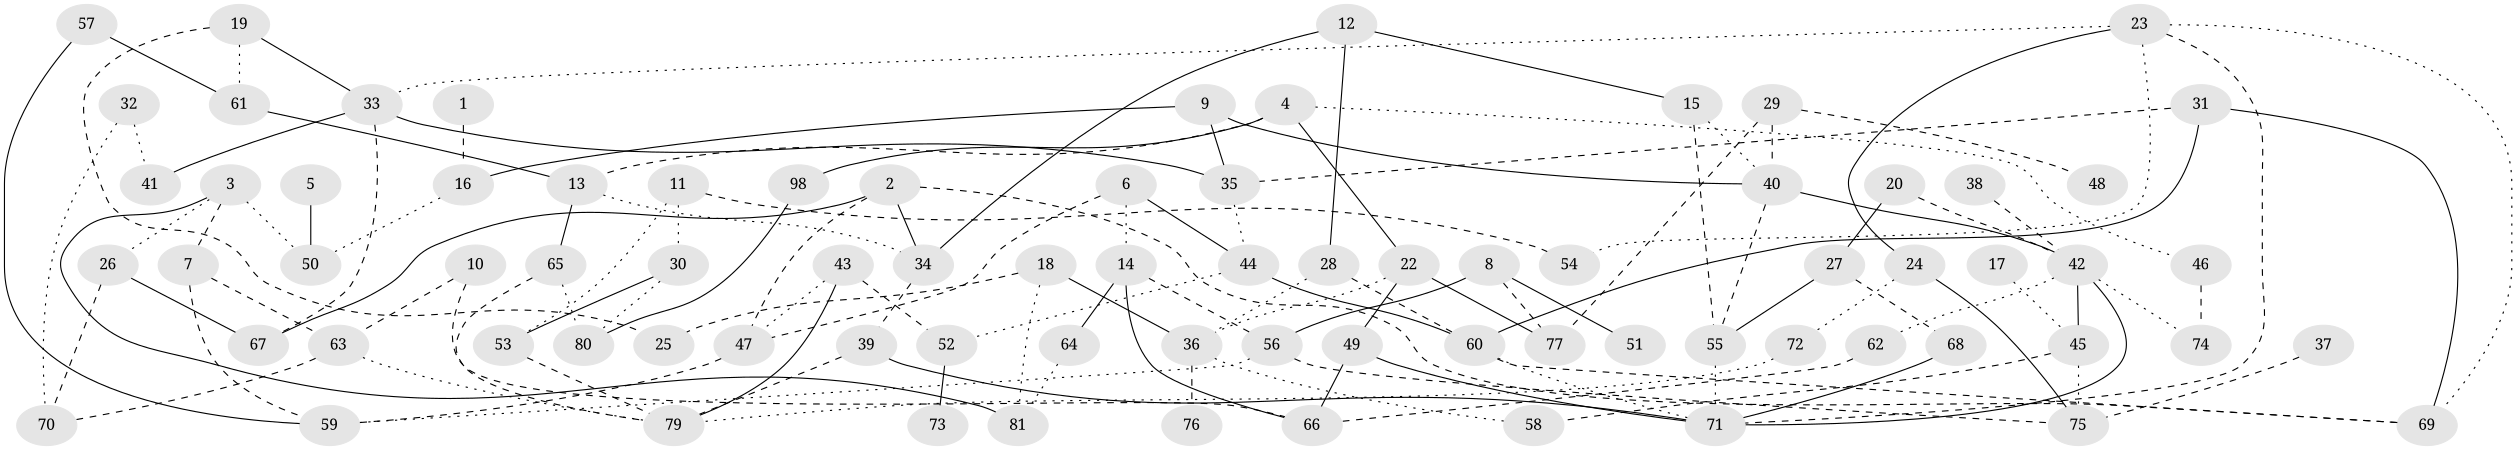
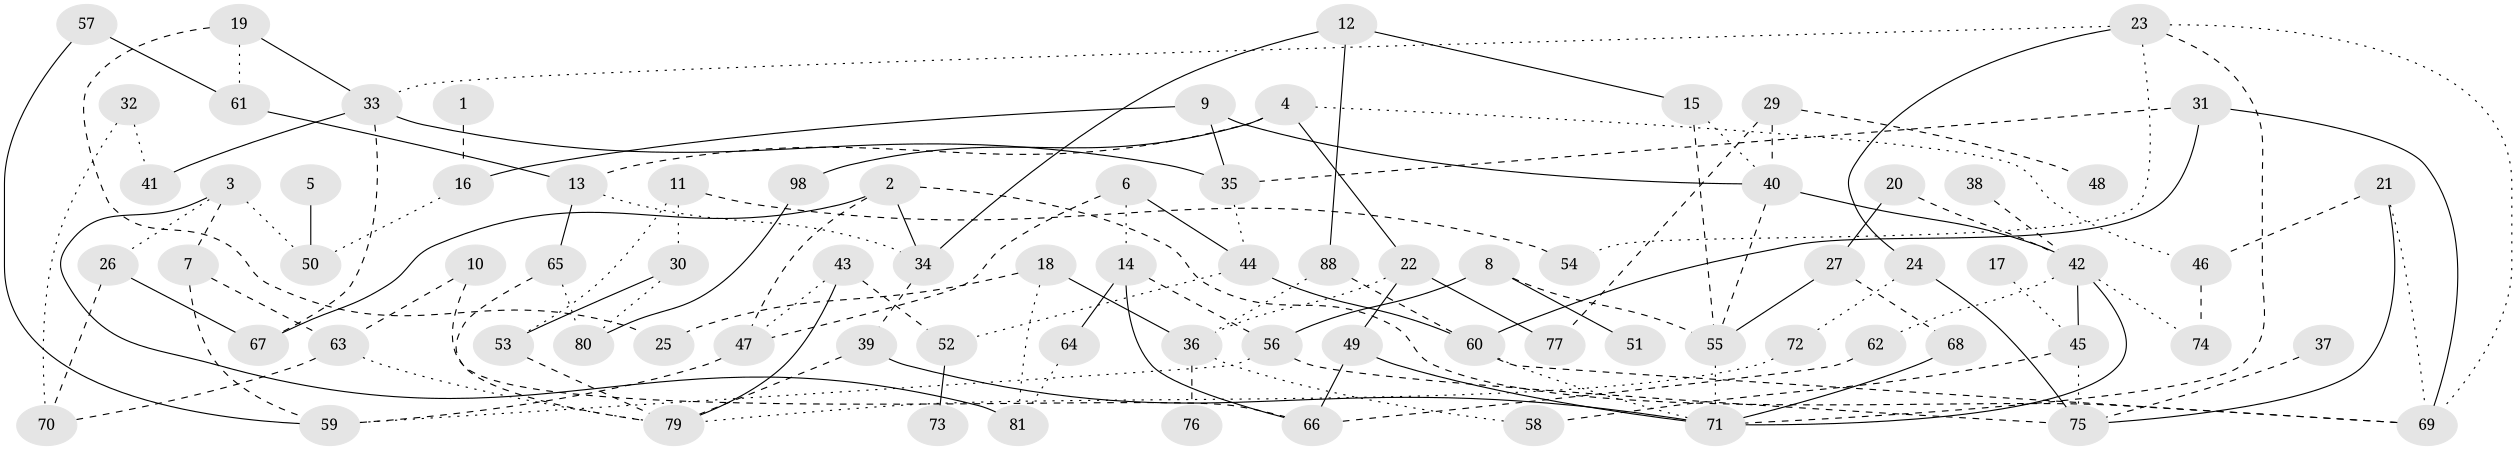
node "21": added
node "28": label "28" -> "88"
edge "8" -- "77": now "8" -- "55"
